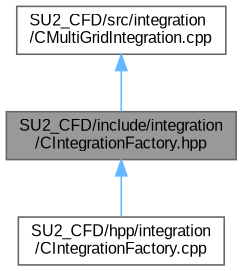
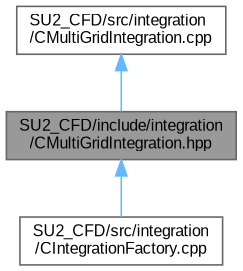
node "SU2_CFD/include/integration /CIntegrationFactory.hpp": label "SU2_CFD/include/integration /CIntegrationFactory.hpp" -> "SU2_CFD/include/integration /CMultiGridIntegration.hpp"
node "SU2_CFD/hpp/integration /CIntegrationFactory.cpp": label "SU2_CFD/hpp/integration /CIntegrationFactory.cpp" -> "SU2_CFD/src/integration /CIntegrationFactory.cpp"
